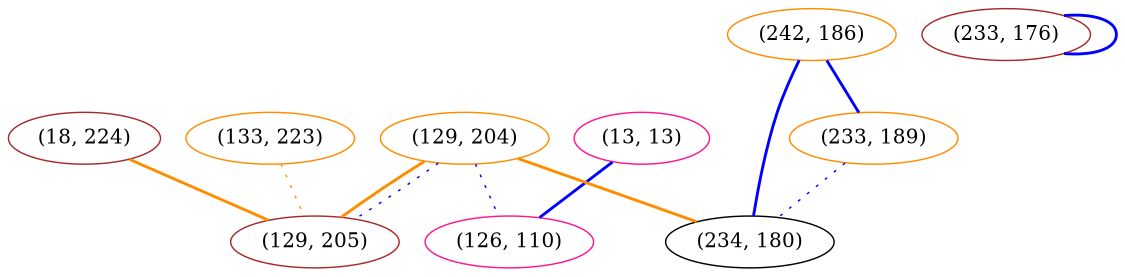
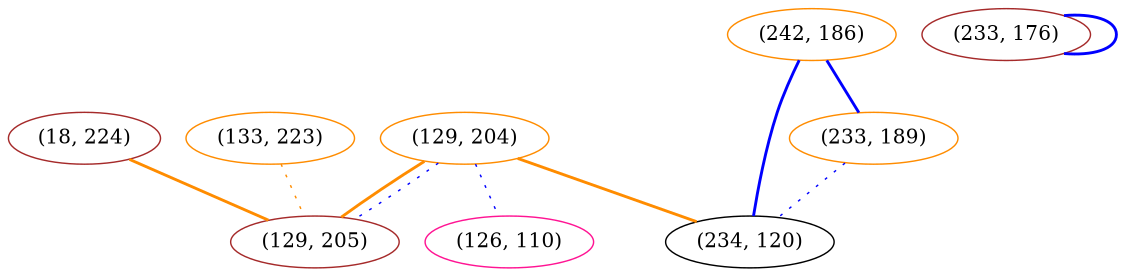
node "(13, 13)": removed
node "(234, 180)": label "(234, 180)" -> "(234, 120)"
